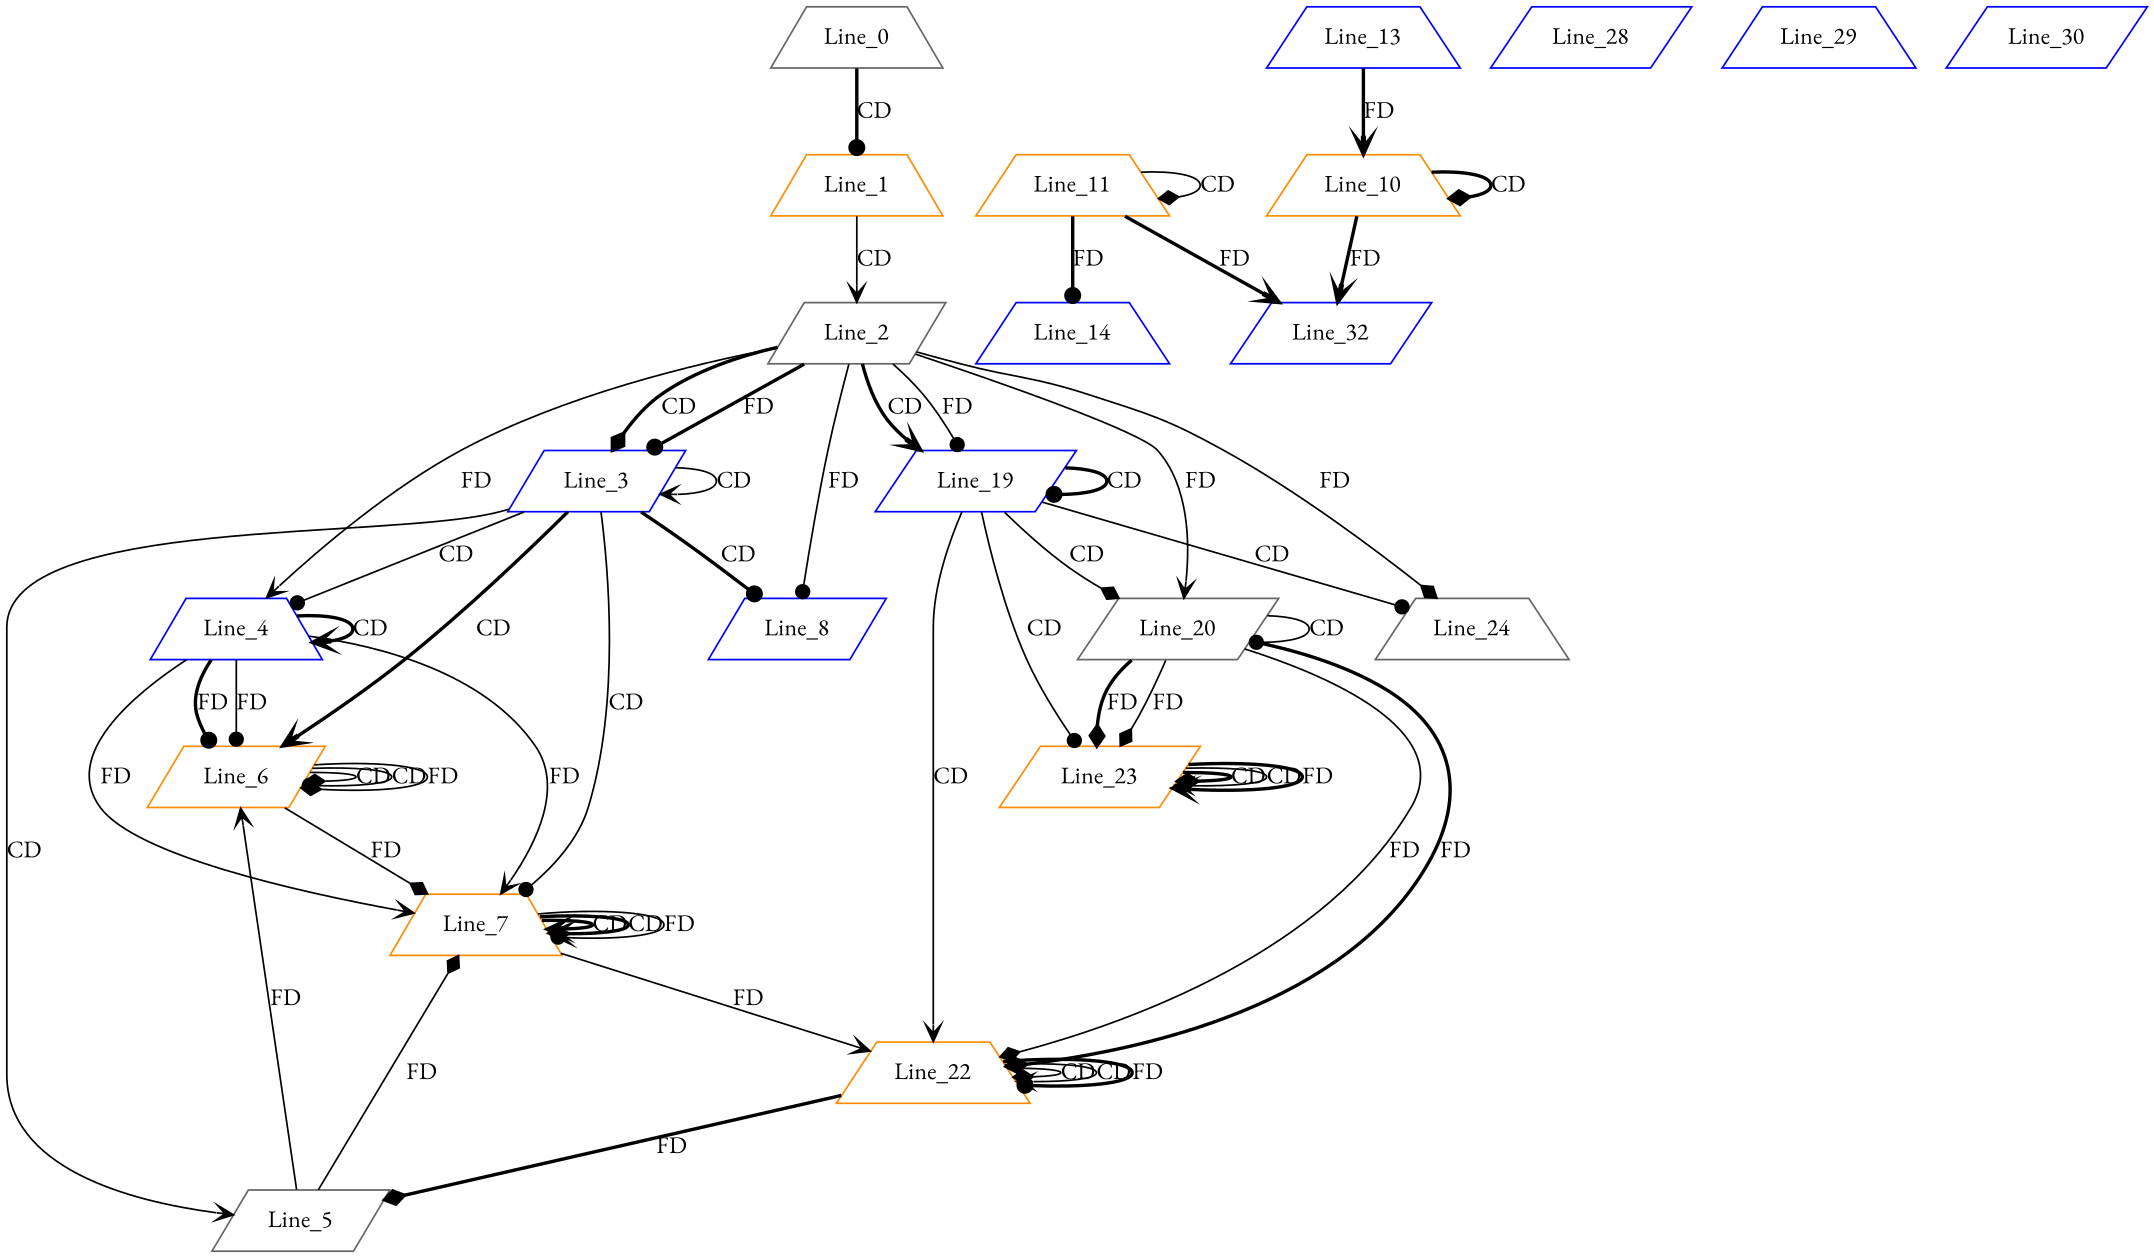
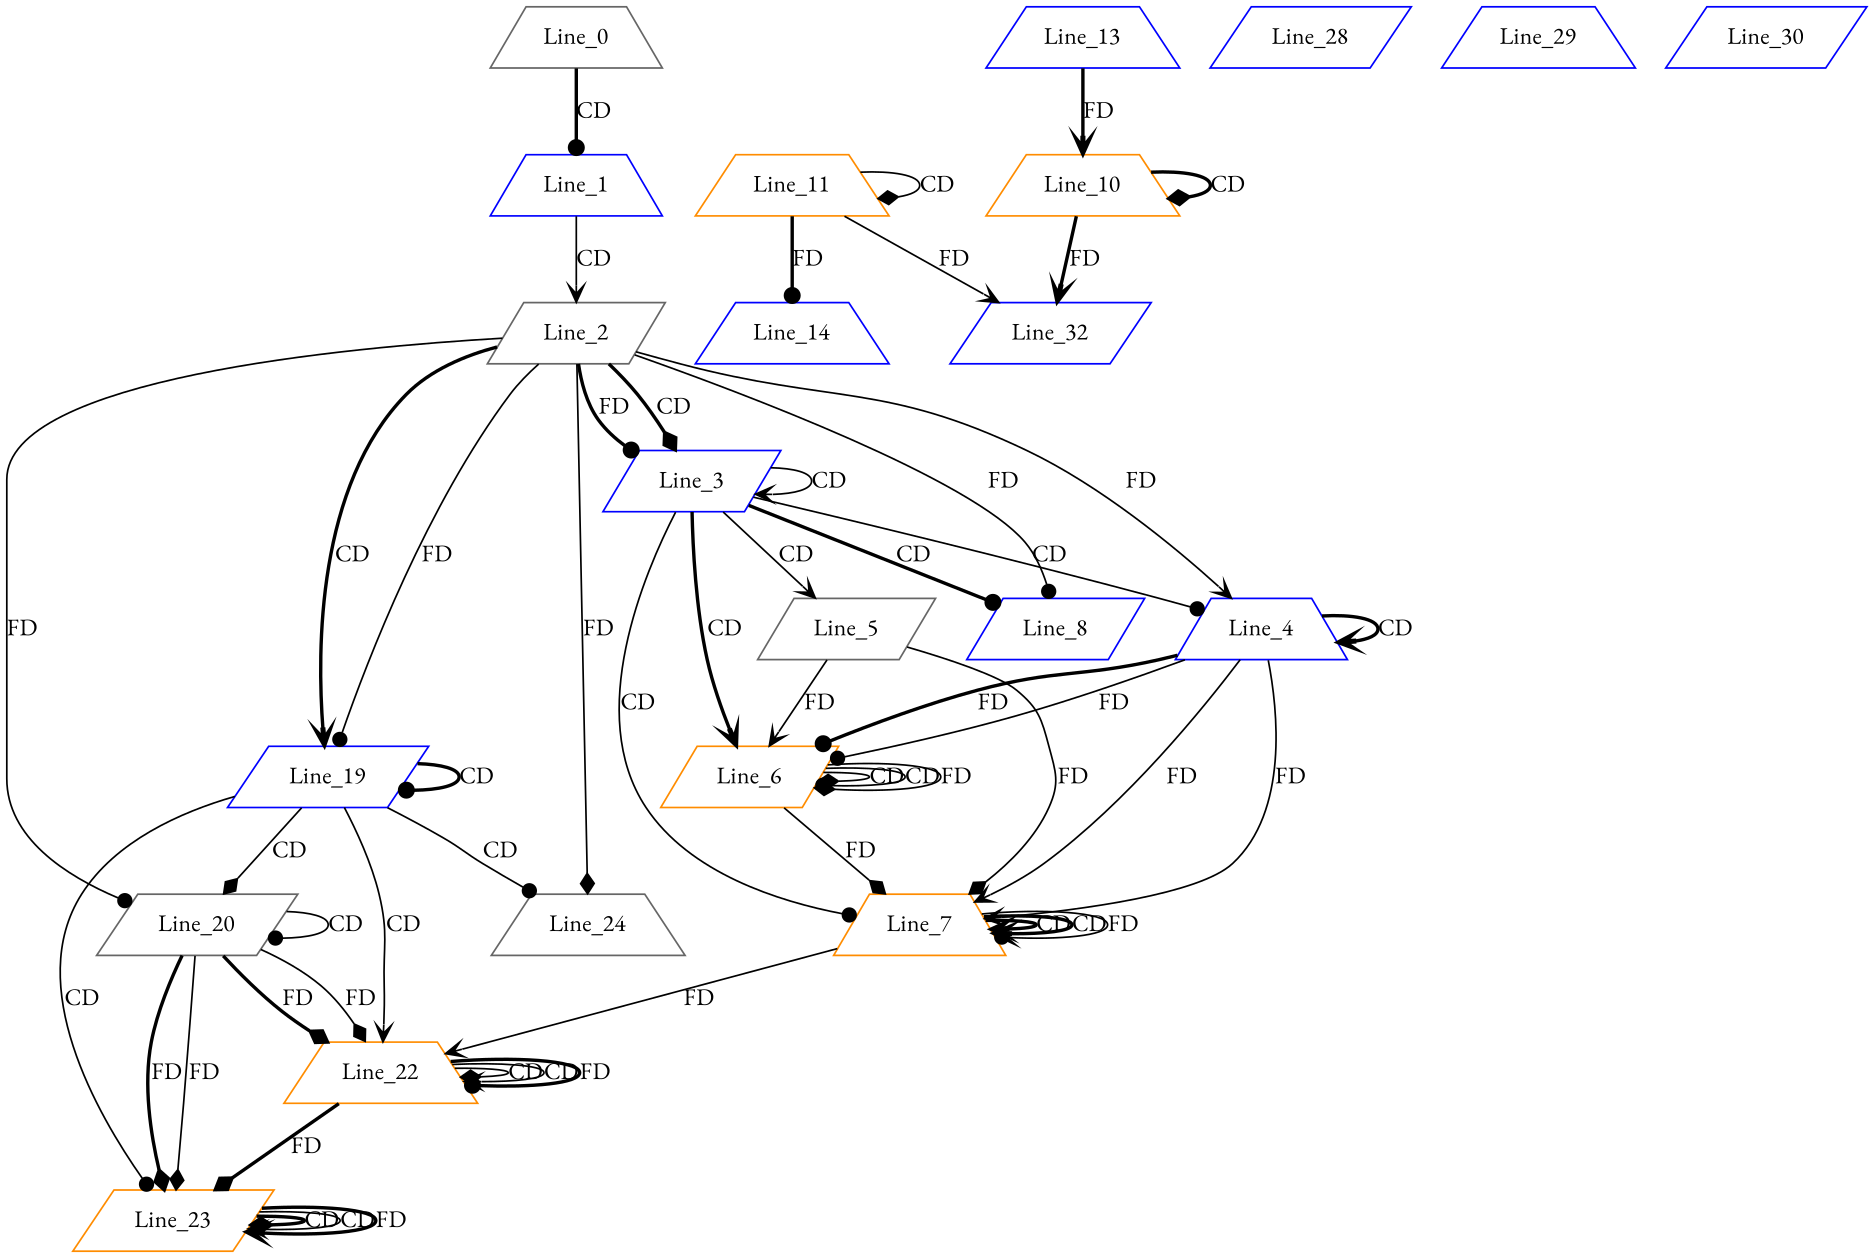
node "Line_1": color darkorange -> blue
edge "Line_11" -> "Line_32": style bold -> solid
edge "Line_2" -> "Line_20": arrowhead vee -> dot
edge "Line_22" -> "Line_5": now "Line_22" -> "Line_23"
